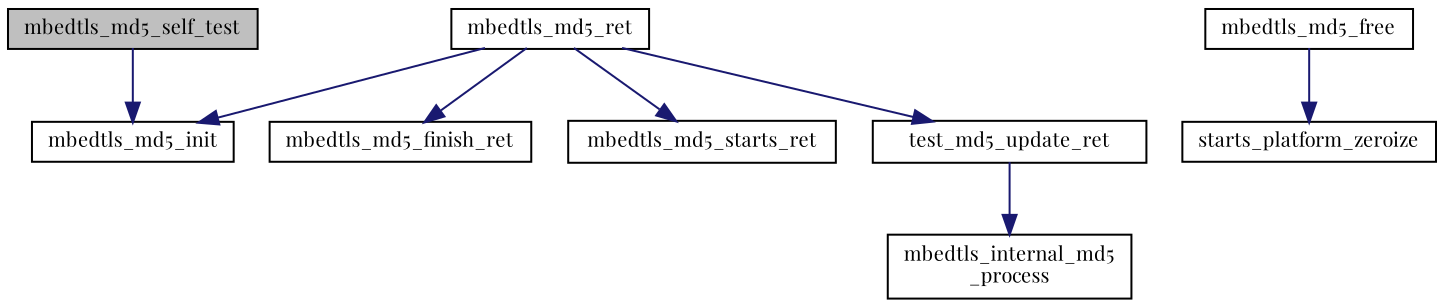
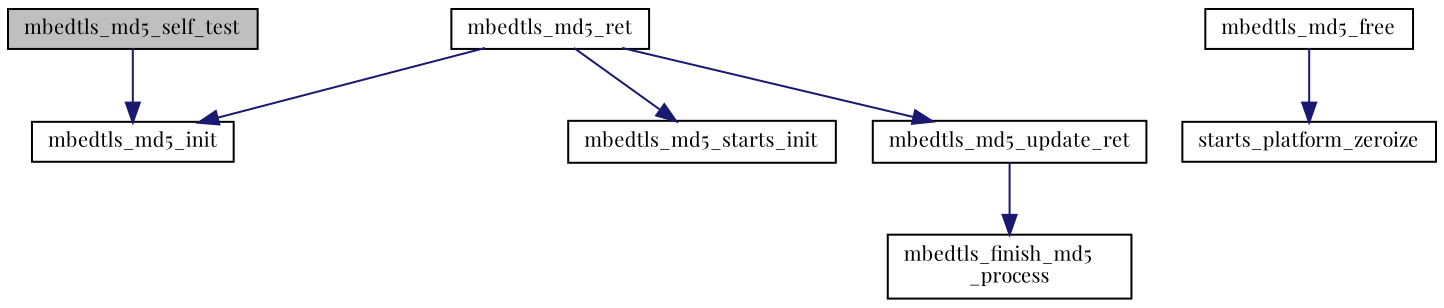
node "mbedtls_md5_finish_ret": removed
node "mbedtls_md5_starts_ret": label "mbedtls_md5_starts_ret" -> "mbedtls_md5_starts_init"
node "test_md5_update_ret": label "test_md5_update_ret" -> "mbedtls_md5_update_ret"
node "mbedtls_internal_md5 _process": label "mbedtls_internal_md5 _process" -> "mbedtls_finish_md5 _process"
